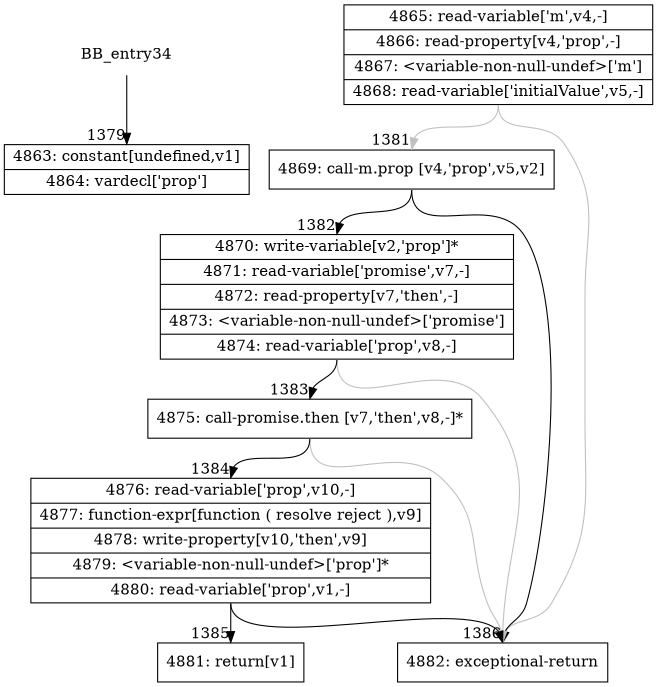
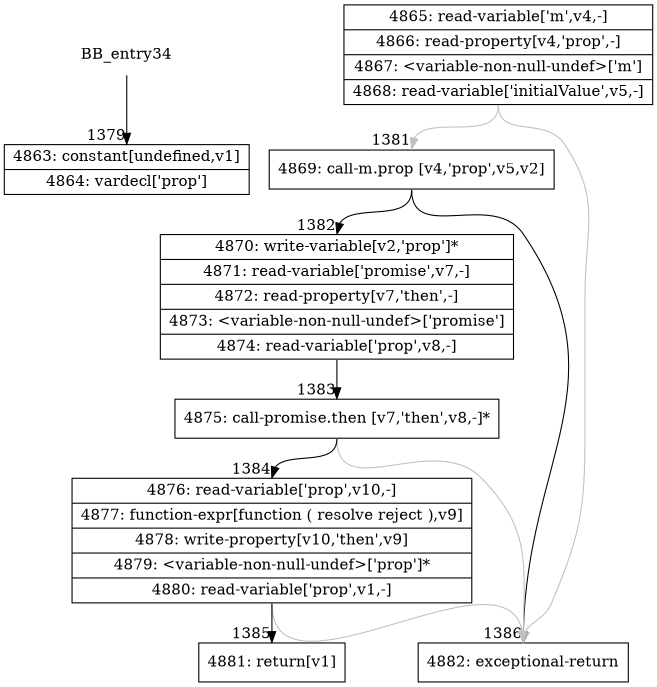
edge "4870: write-variable[v2,'prop']*" -> "4882: exceptional-return": removed
edge "4876: read-variable['prop',v10,-]" -> "4882: exceptional-return": color black -> gray
